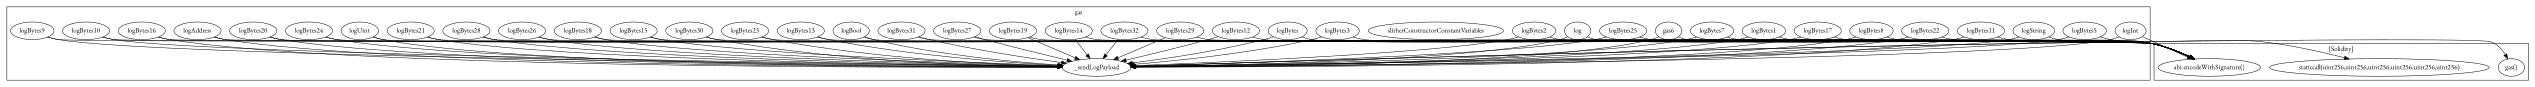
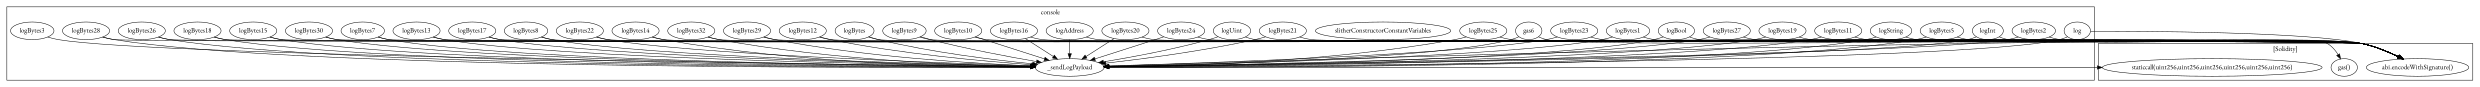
cluster "gas": label "gas" -> "console"
node "logBytes31": removed
edge "logBytes3" -> "abi.encodeWithSignature()": removed
